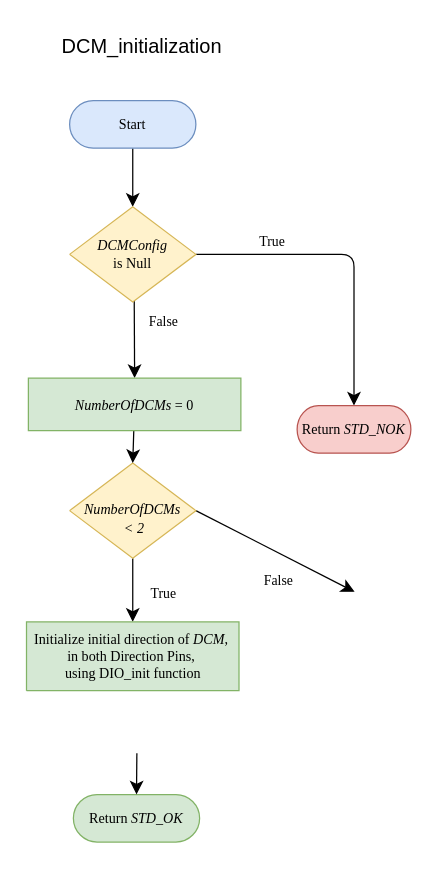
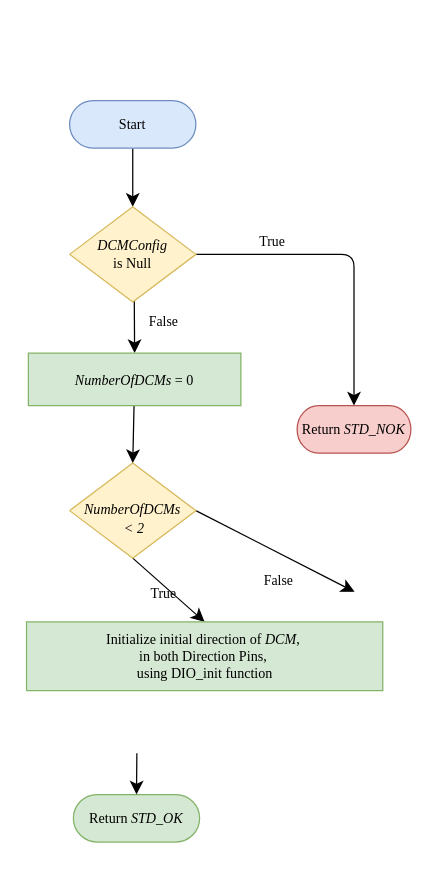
node "DCM_initialization": removed
node "NumberOfDCMs = 0": moved (134, 404) -> (134, 379)
node "Initialize initial direction of DCM, in both Direction Pins, using DIO_init function": size 213x69 -> 356x69
